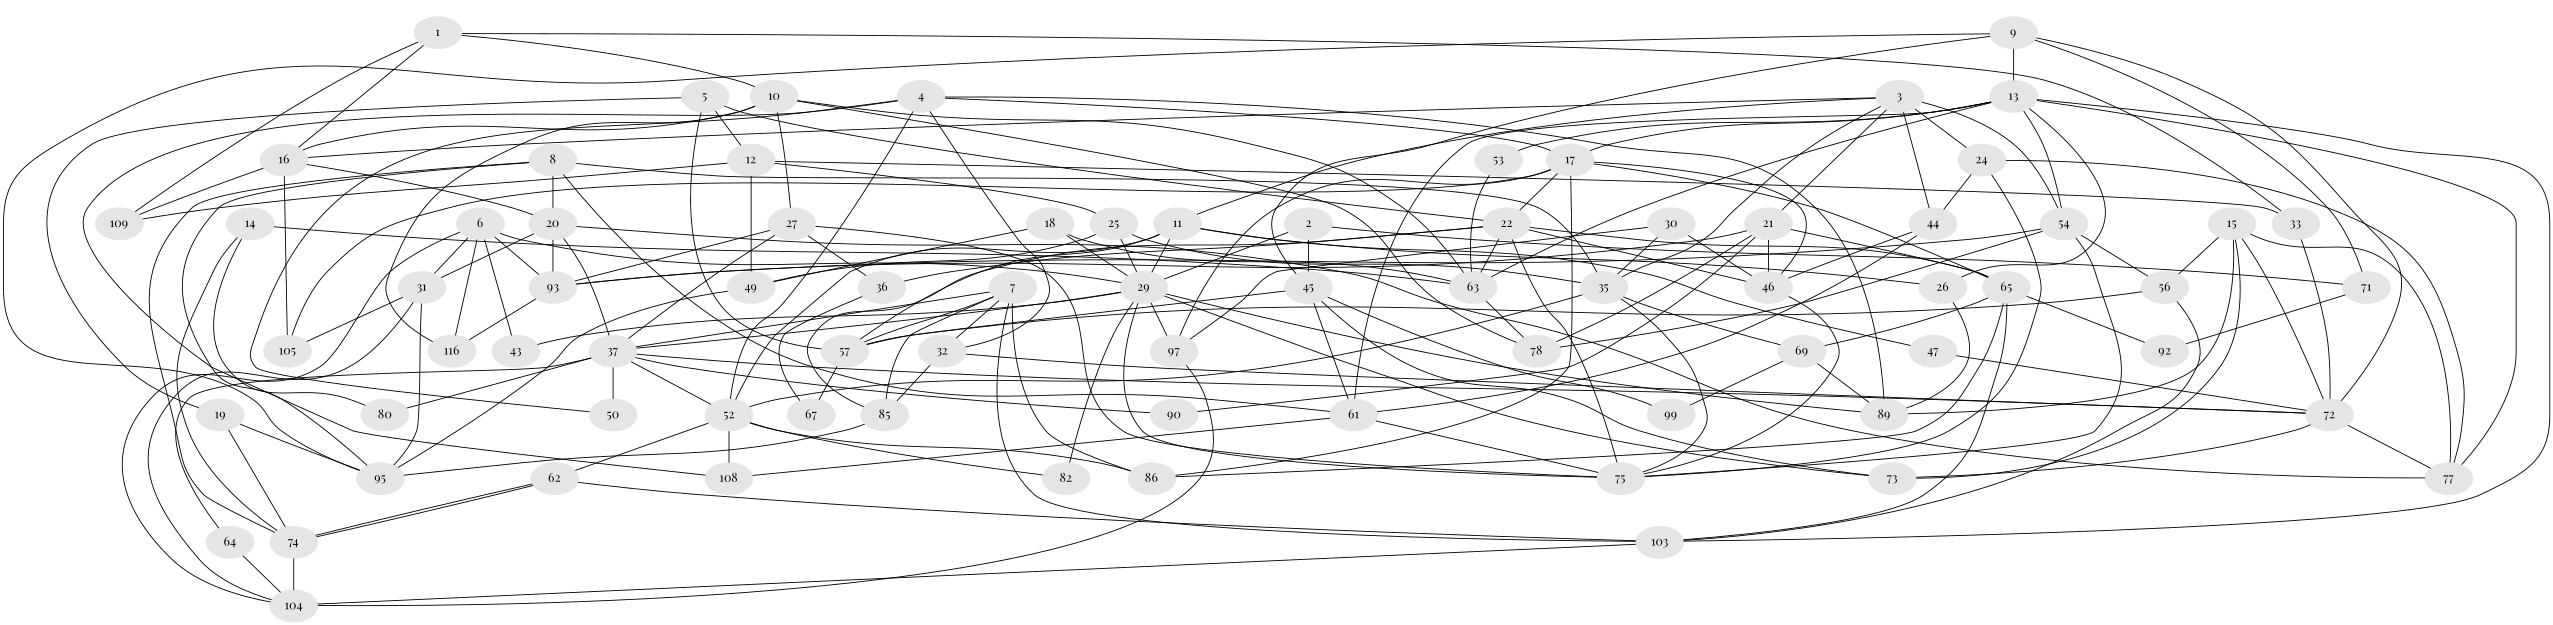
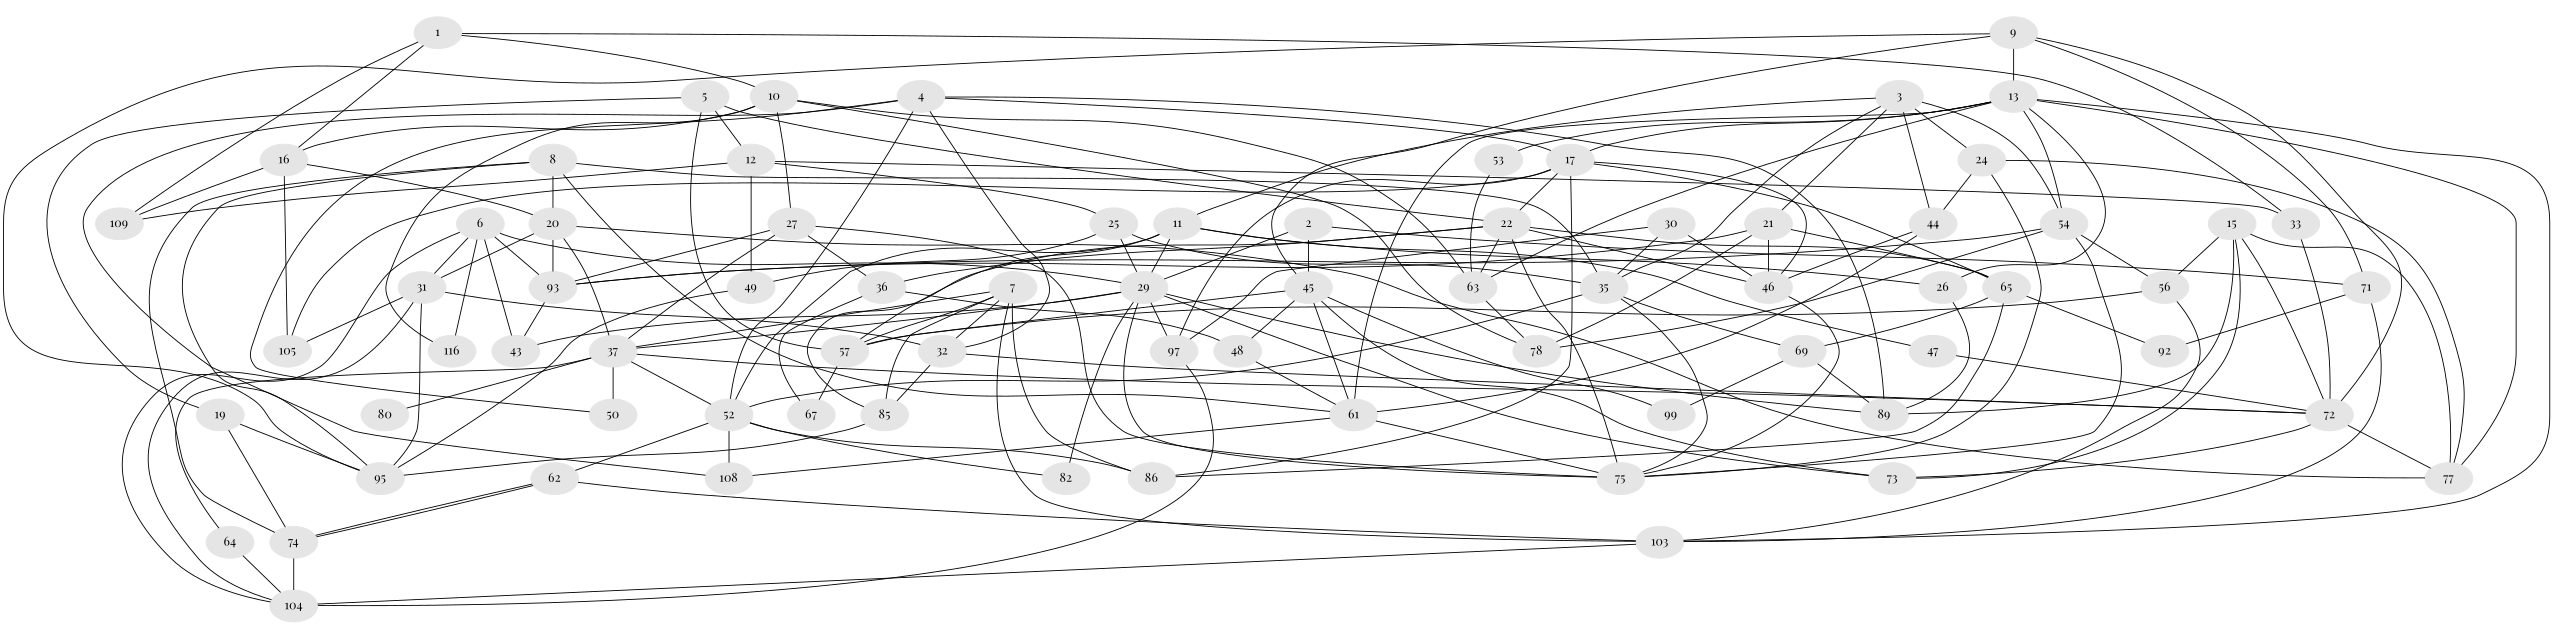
edge "3" -- "16": removed
node "14": removed
node "18": removed
edge "31" -- "32": added
edge "93" -- "116": now "93" -- "43"
node "48": added
node "90": removed
edge "65" -- "103": now "71" -- "103"
